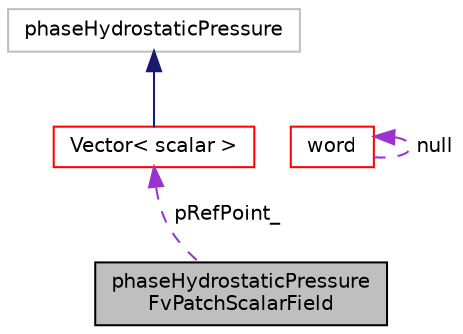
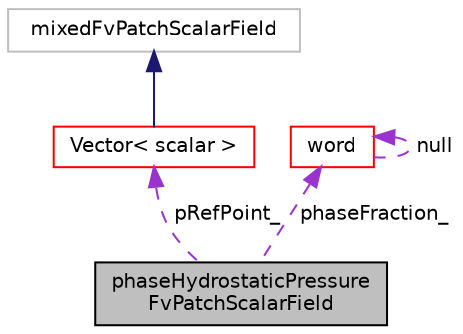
node "phaseHydrostaticPressure": label "phaseHydrostaticPressure" -> "mixedFvPatchScalarField"
edge "phaseHydrostaticPressure FvPatchScalarField" -> "word": added, label "phaseFraction_"
